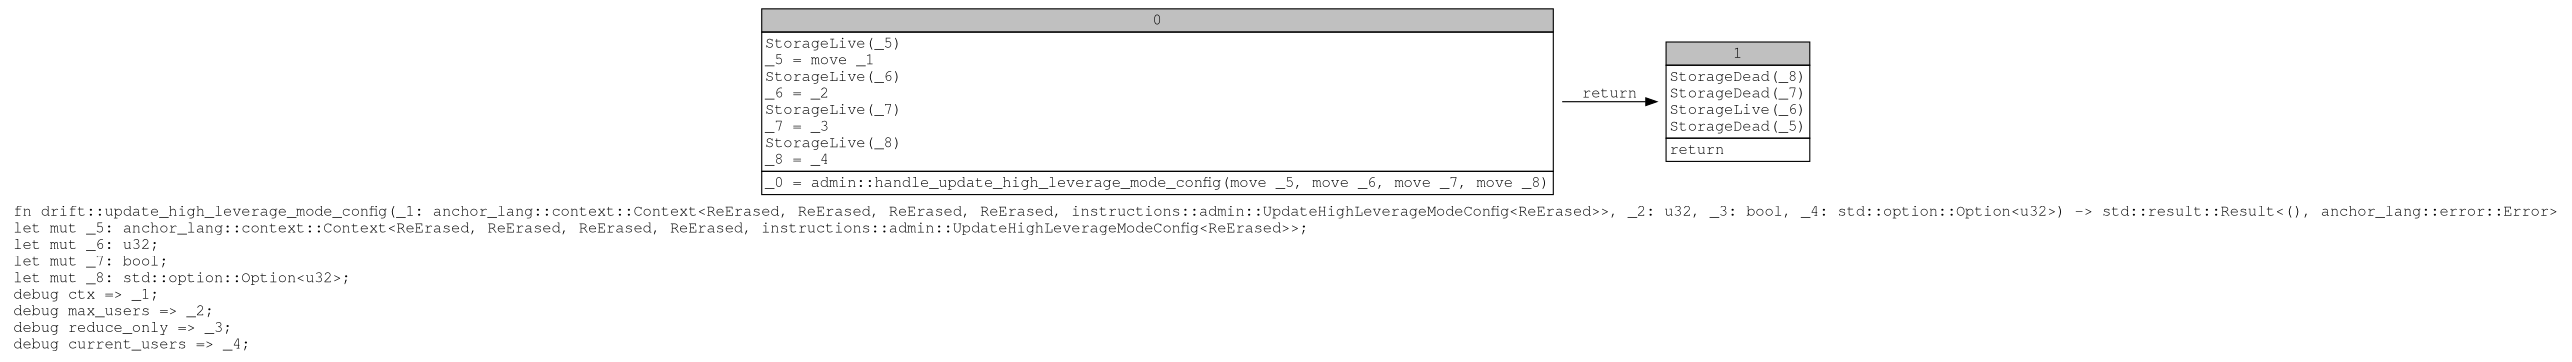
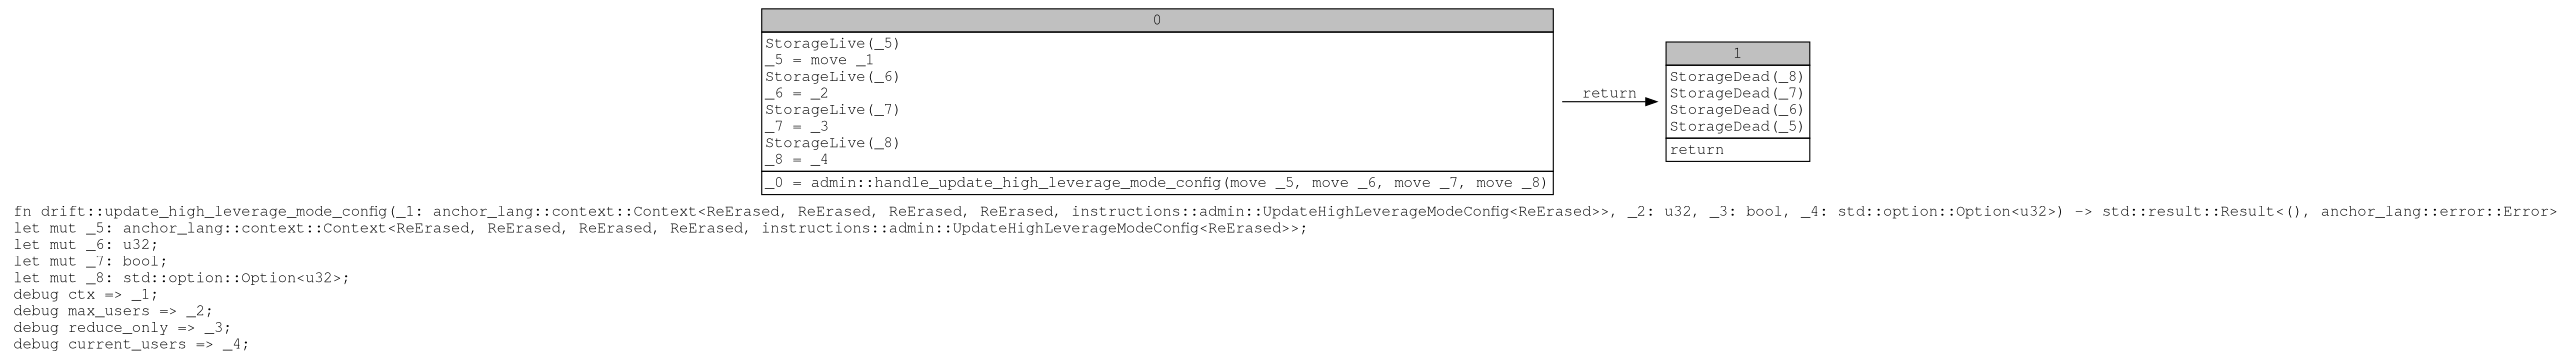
node "1": text "StorageLive(_6)" -> "StorageDead(_6)"
